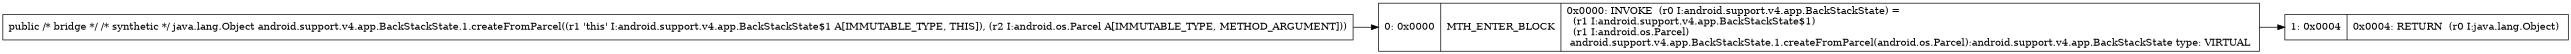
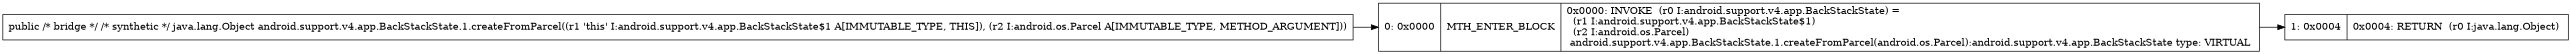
node "0: 0x0000": text "(r1 I:android.os.Parcel)" -> "(r2 I:android.os.Parcel)"
